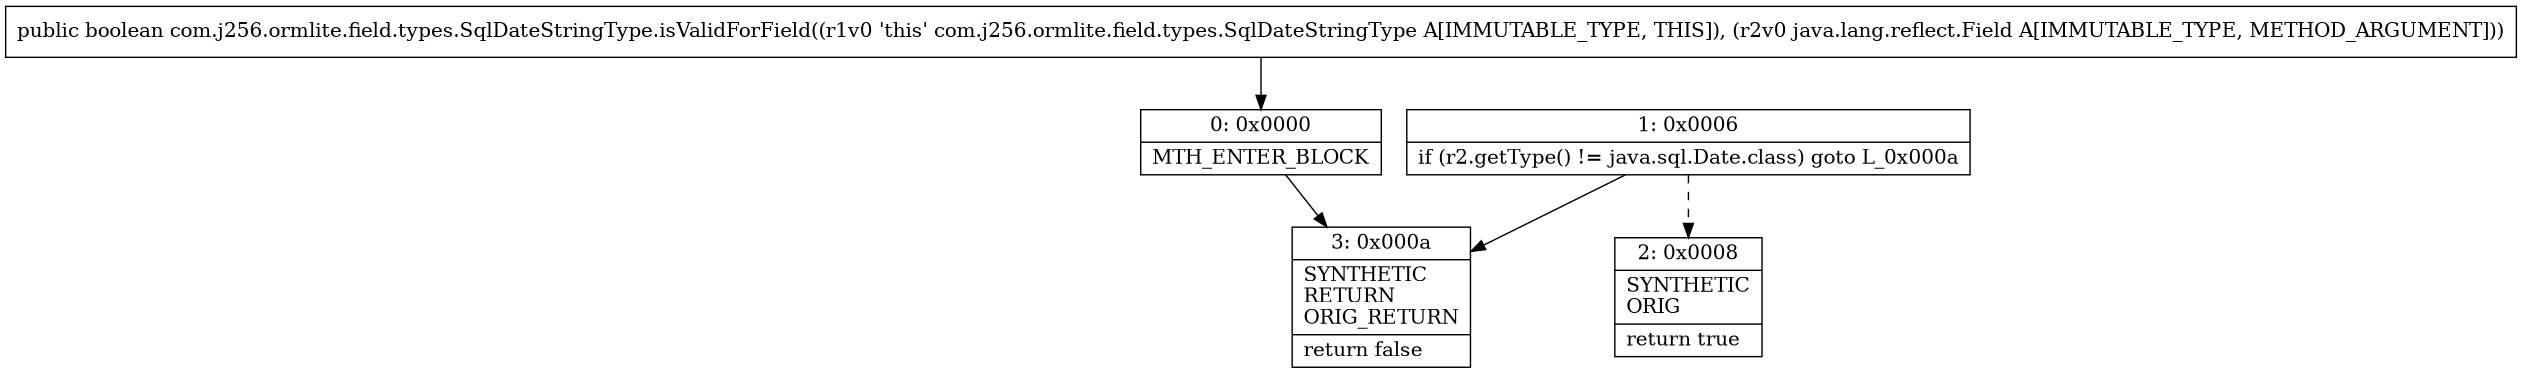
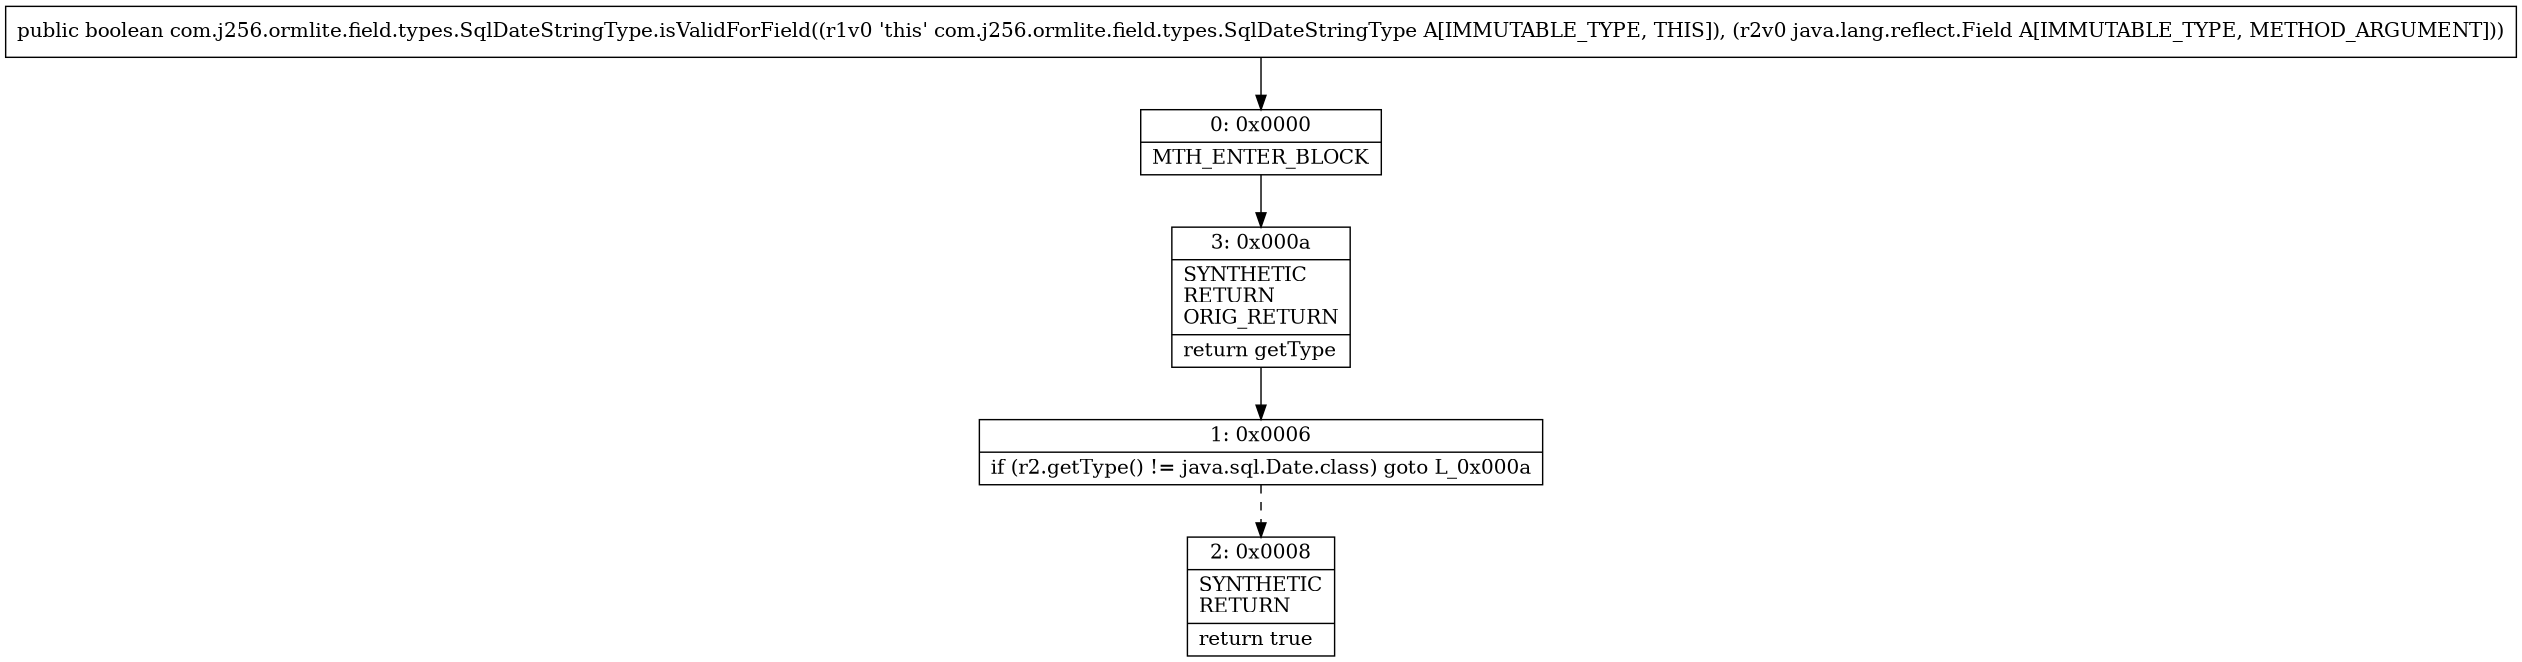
edge "1: 0x0006" -> "3: 0x000a": reversed
node "2: 0x0008": text "ORIG" -> "RETURN"
node "3: 0x000a": text "return false" -> "return getType"
